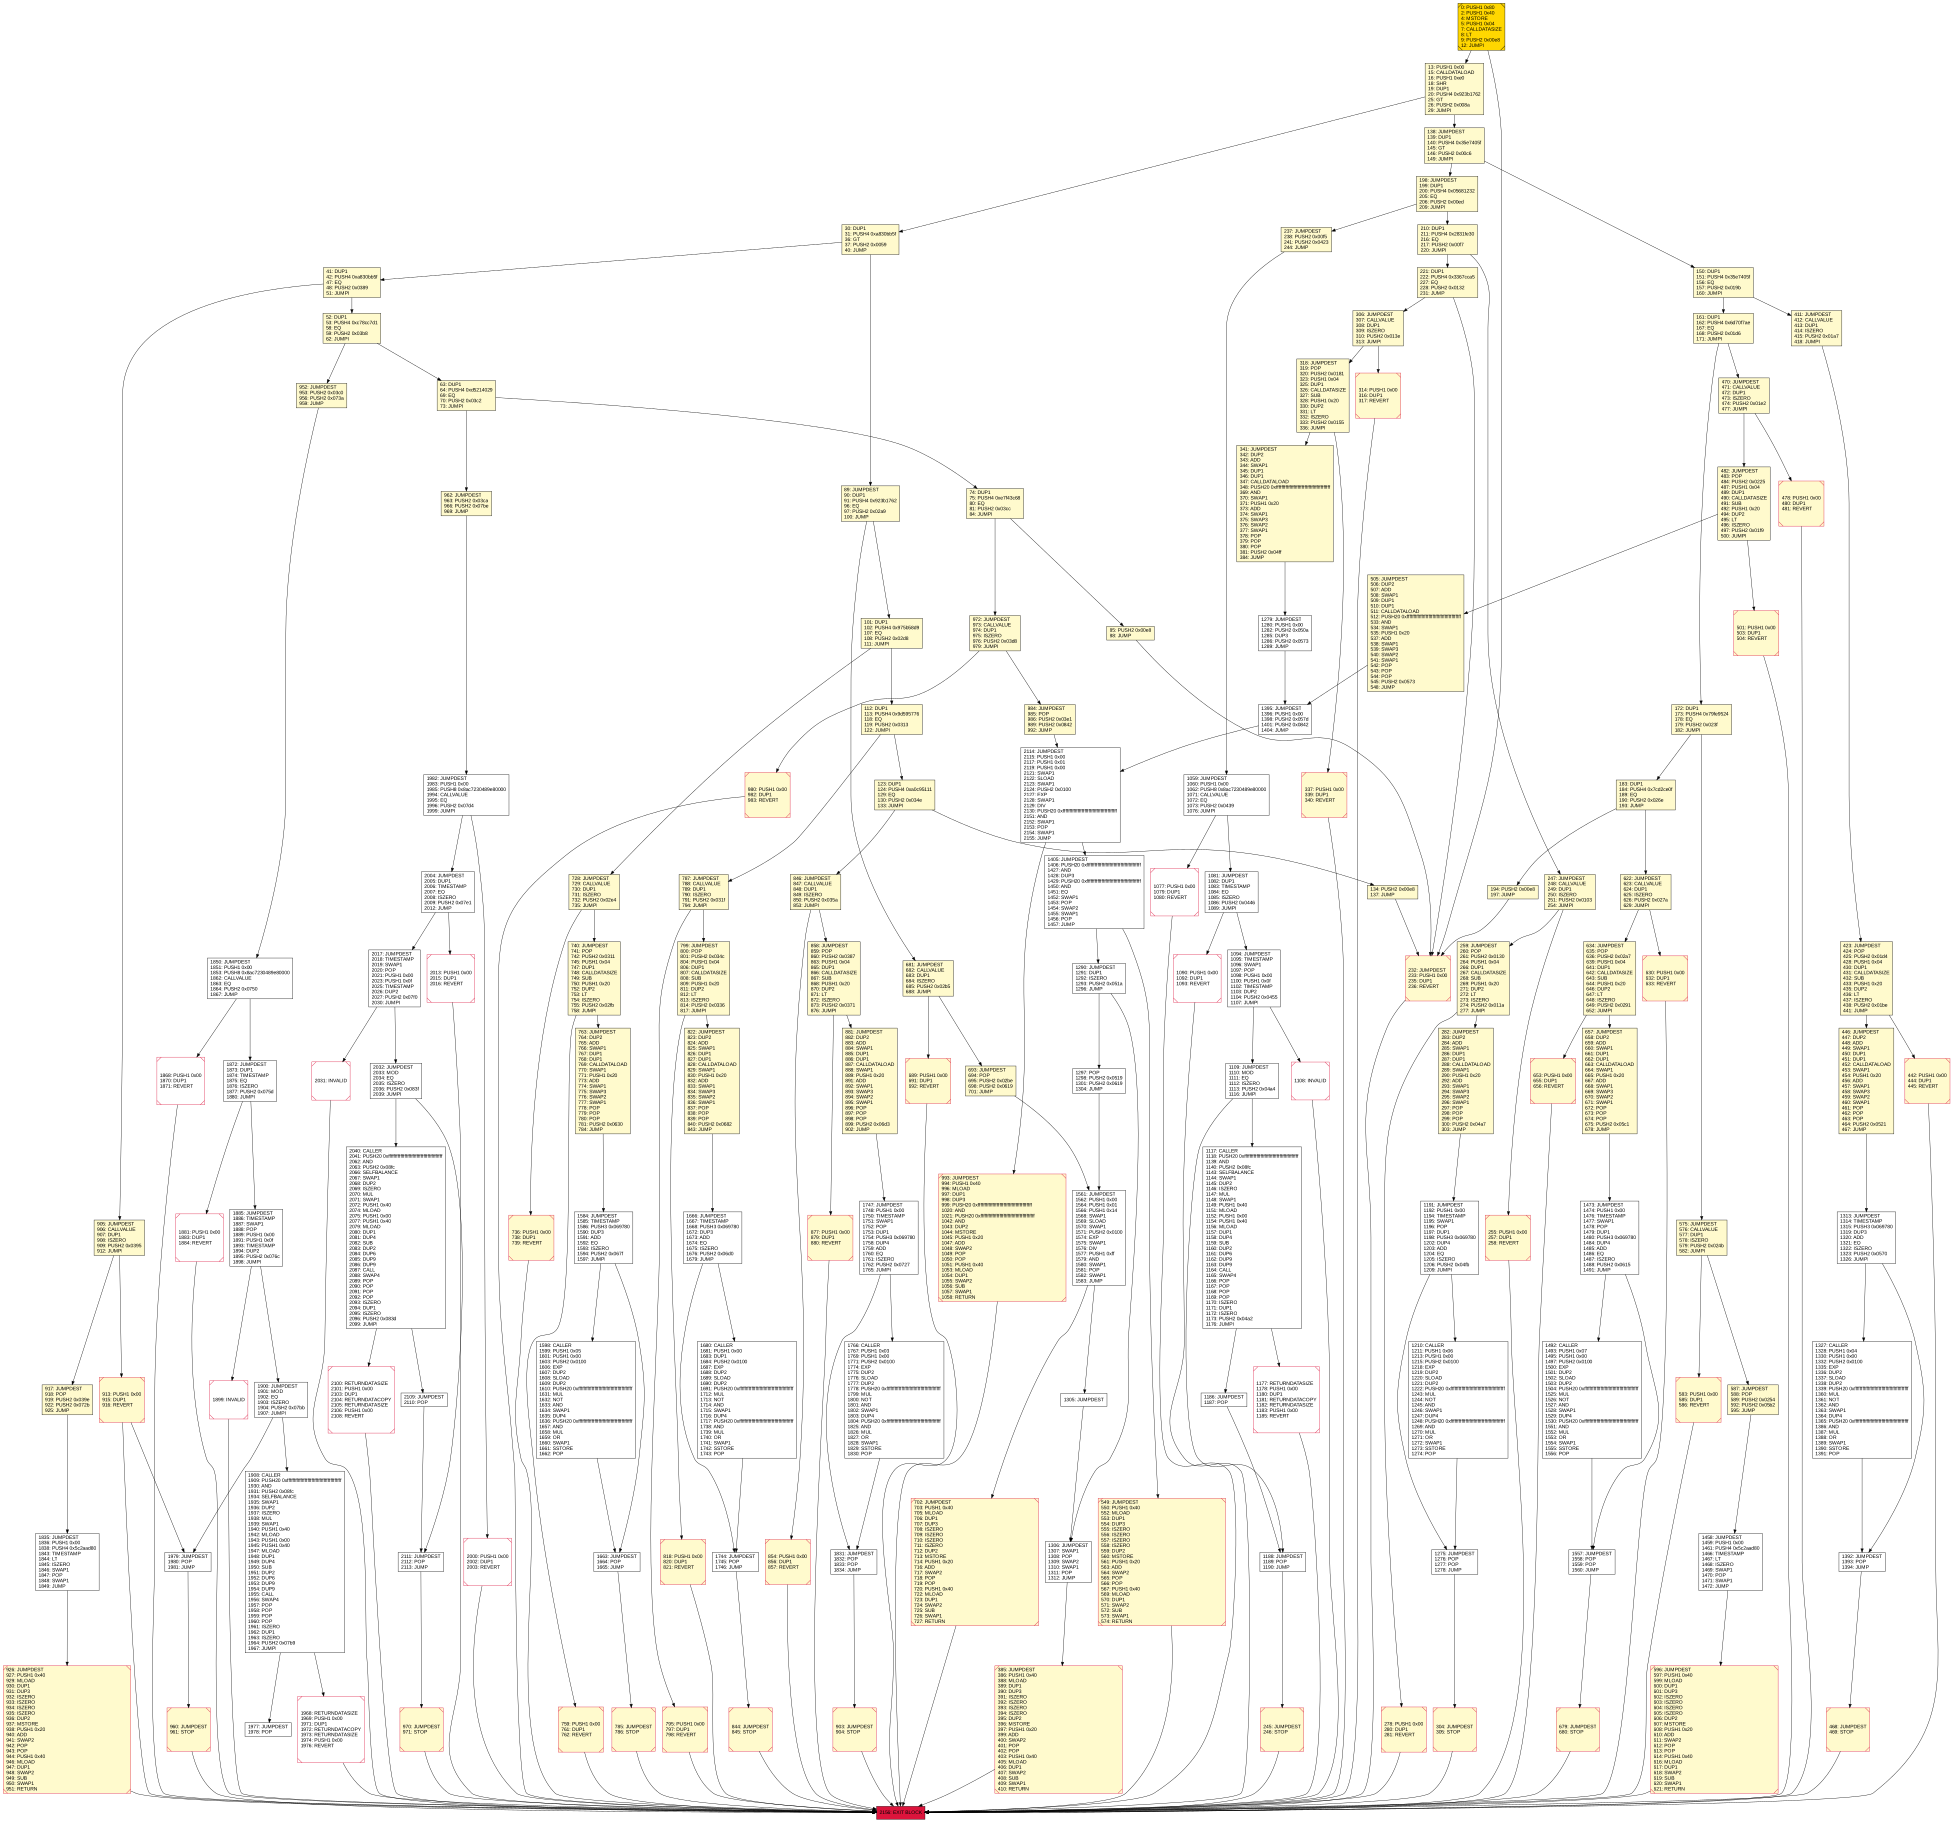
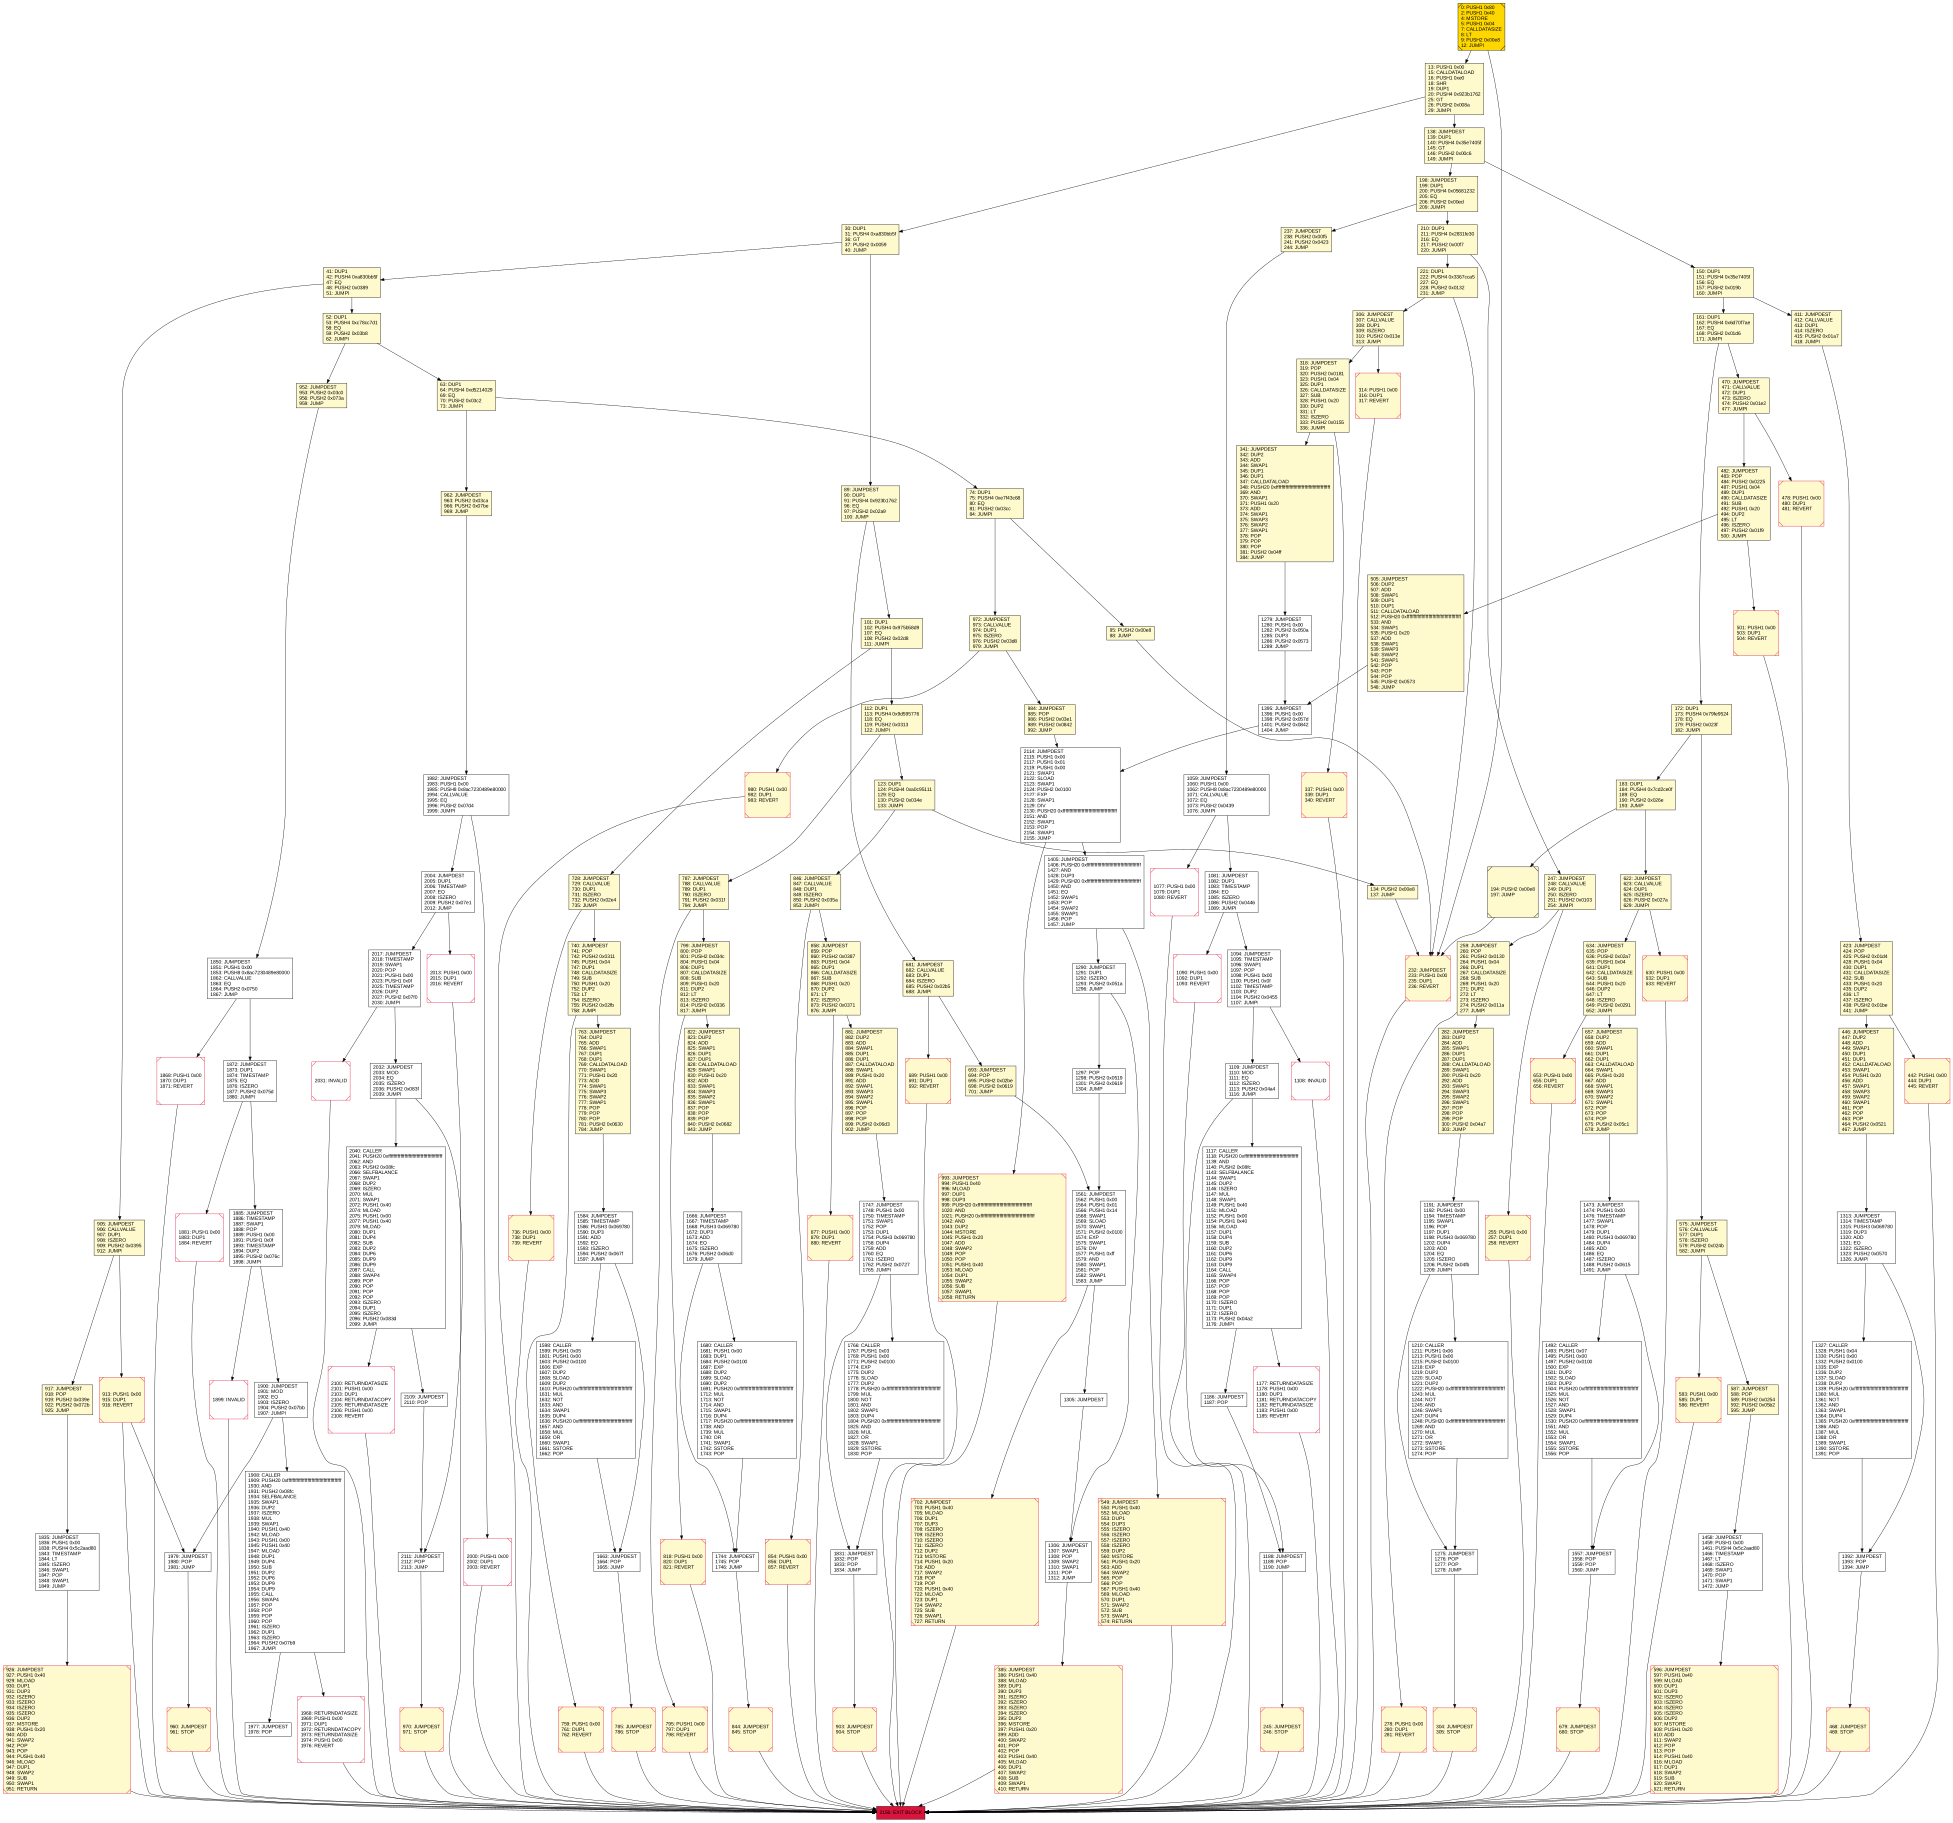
node "194: PUSH2 0x00e8 197: JUMP": shape box -> Msquare
